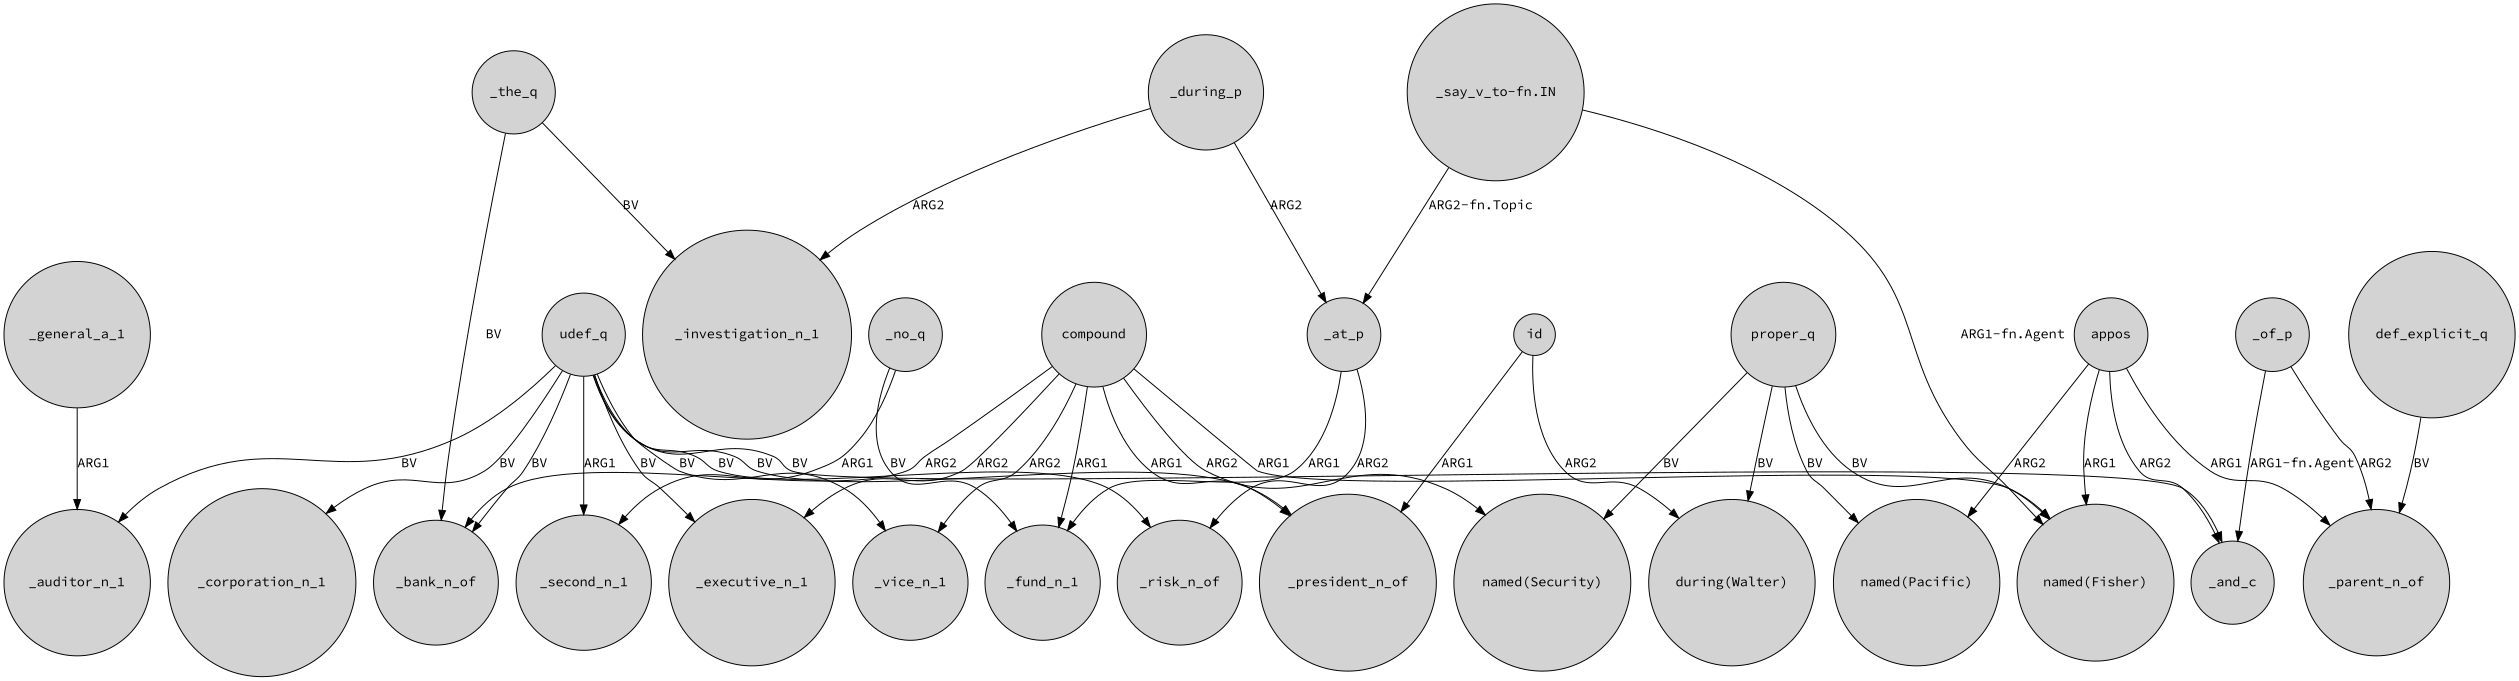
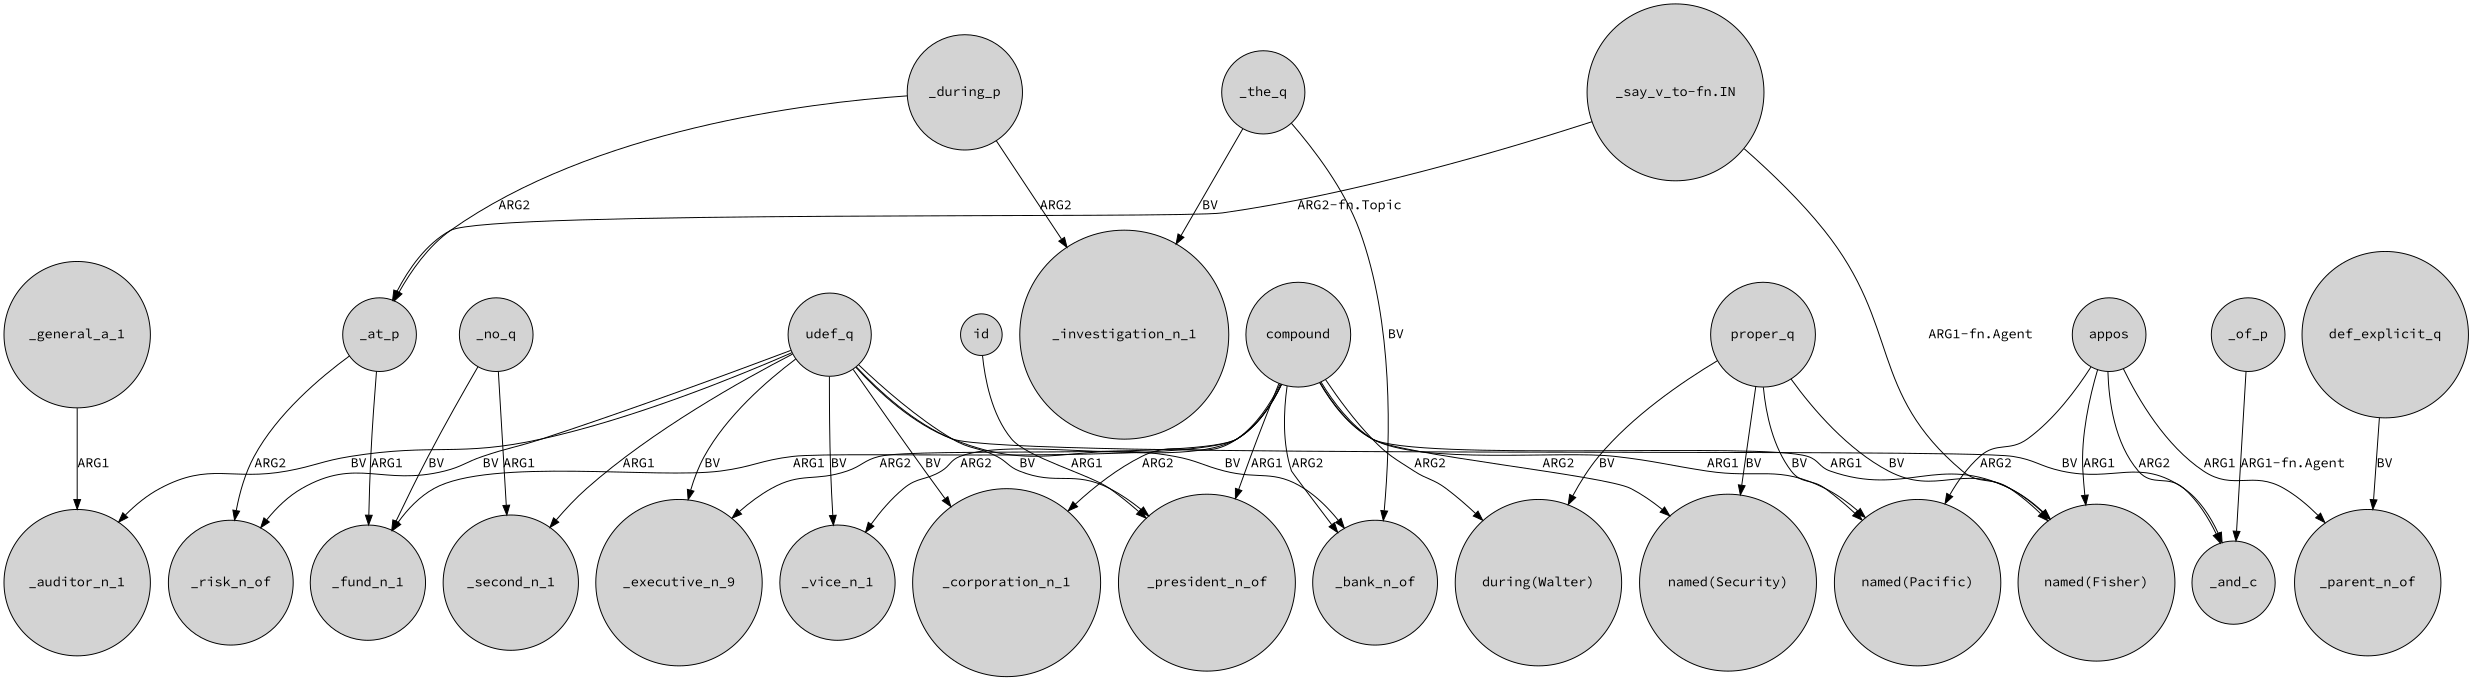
edge "_of_p" -> "_parent_n_of": removed, label "ARG2"
edge "compound" -> "named(Pacific)": added, label "ARG1"
edge "compound" -> "_corporation_n_1": added, label "ARG2"
edge "id" -> "during(Walter)": now "compound" -> "during(Walter)"
node "_executive_n_1": label "_executive_n_1" -> "_executive_n_9"
